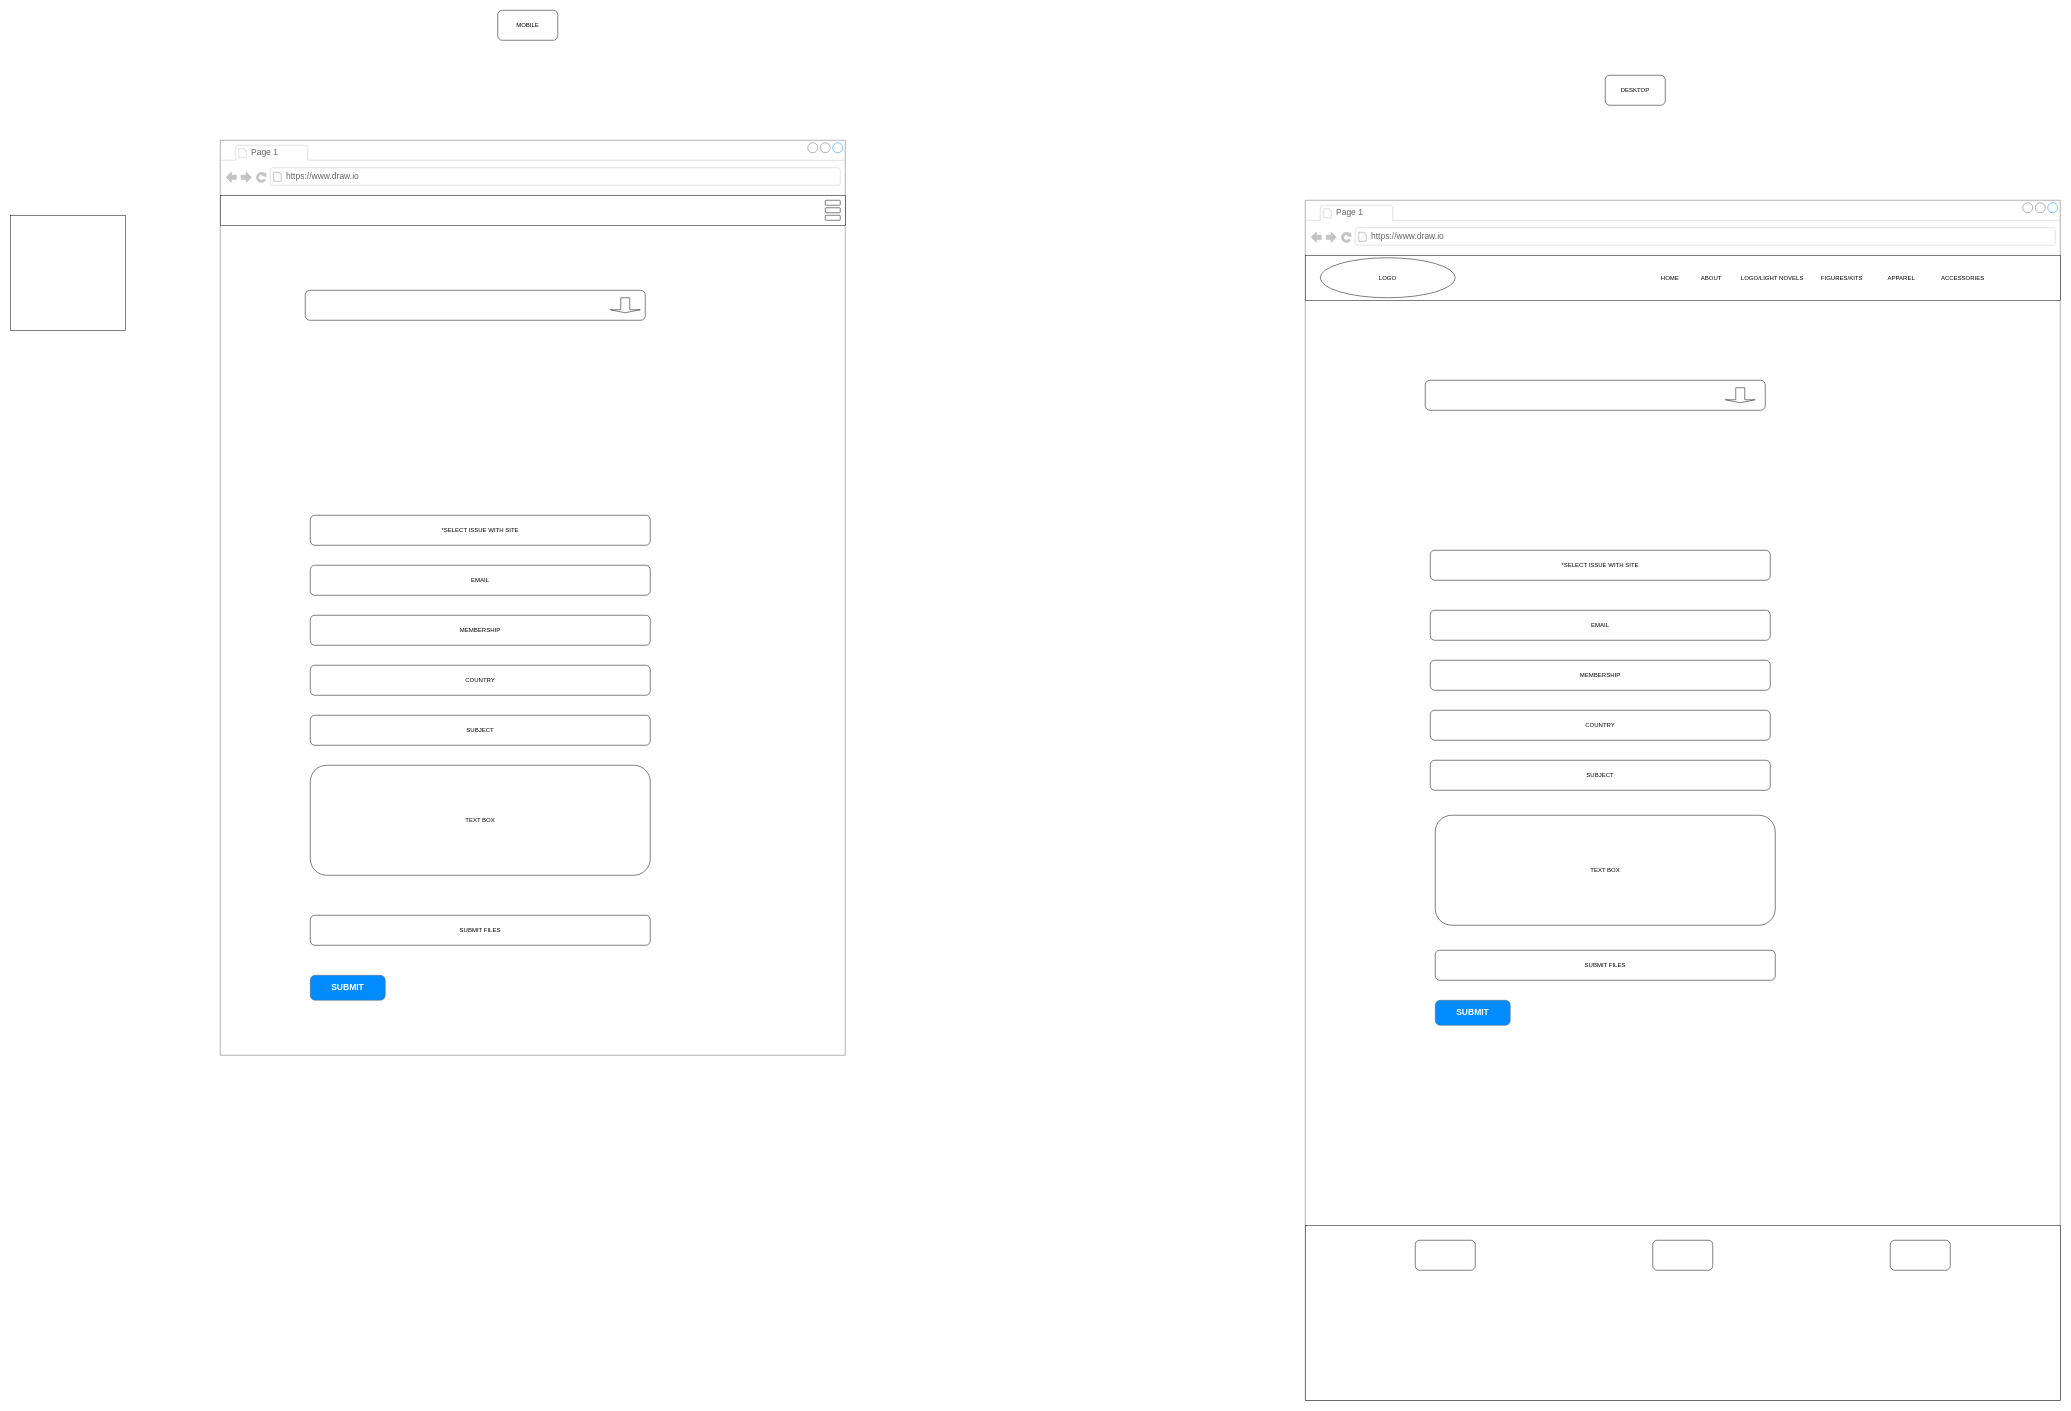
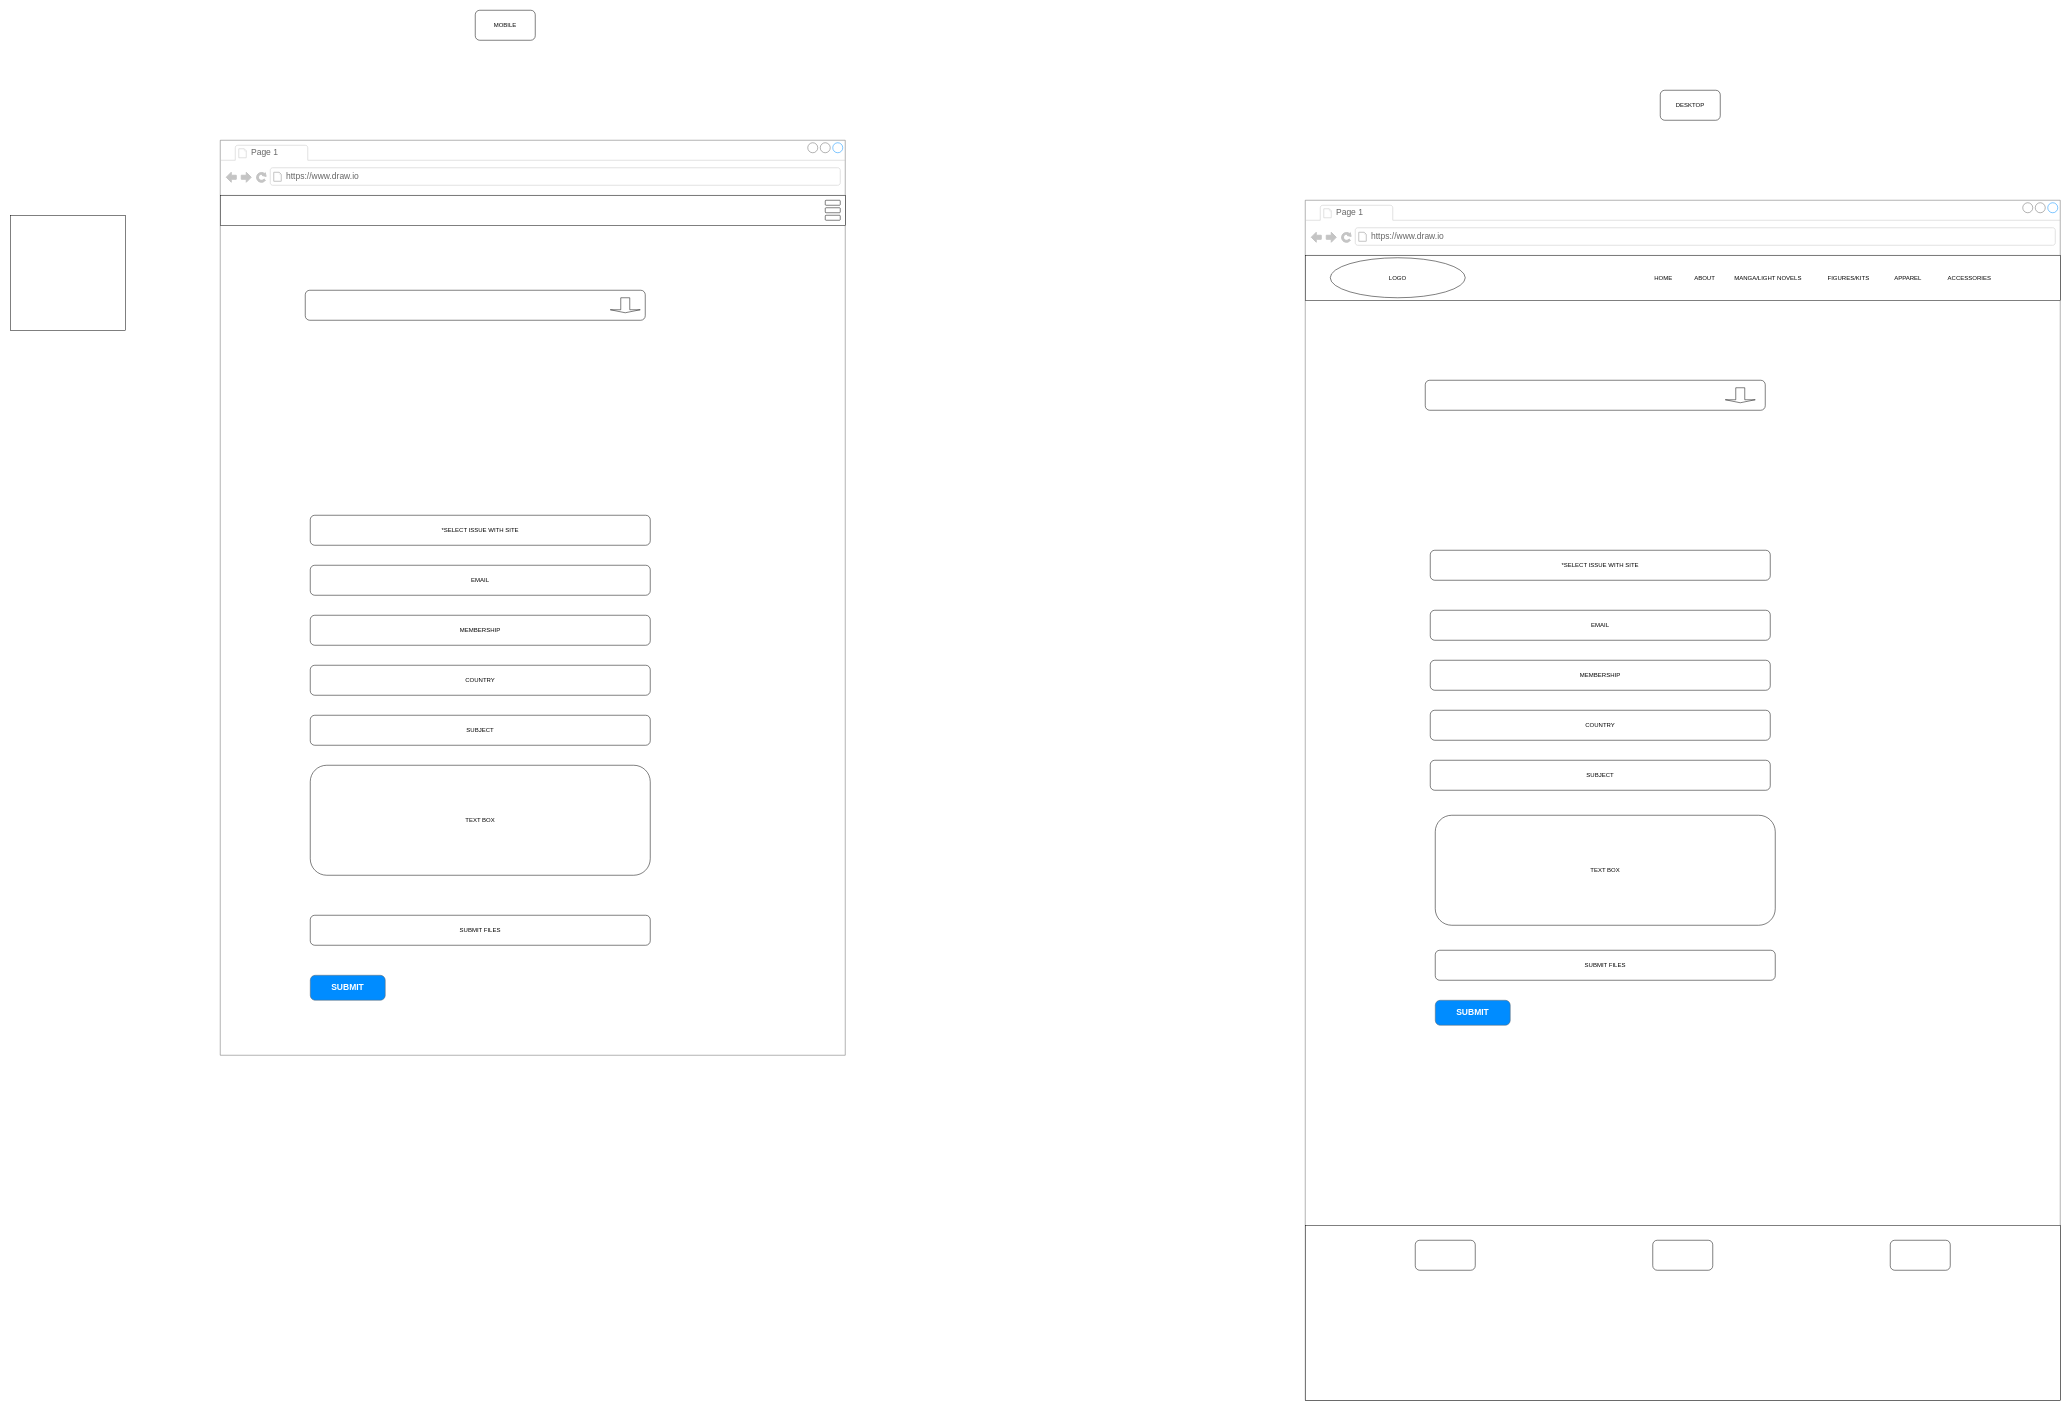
node "MOBILE": moved (528, 25) -> (505, 25)
node "DESKTOP": moved (1635, 90) -> (1690, 105)
node "LOGO": moved (1388, 278) -> (1398, 278)
node "HOME ABOUT LOGO/LIGHT NOVELS FIGURES/KITS APPAREL ACCESSORIES": label "HOME ABOUT LOGO/LIGHT NOVELS FIGURES/KITS APPAREL ACCESSORIES" -> "HOME ABOUT MANGA/LIGHT NOVELS FIGURES/KITS APPAREL ACCESSORIES"
